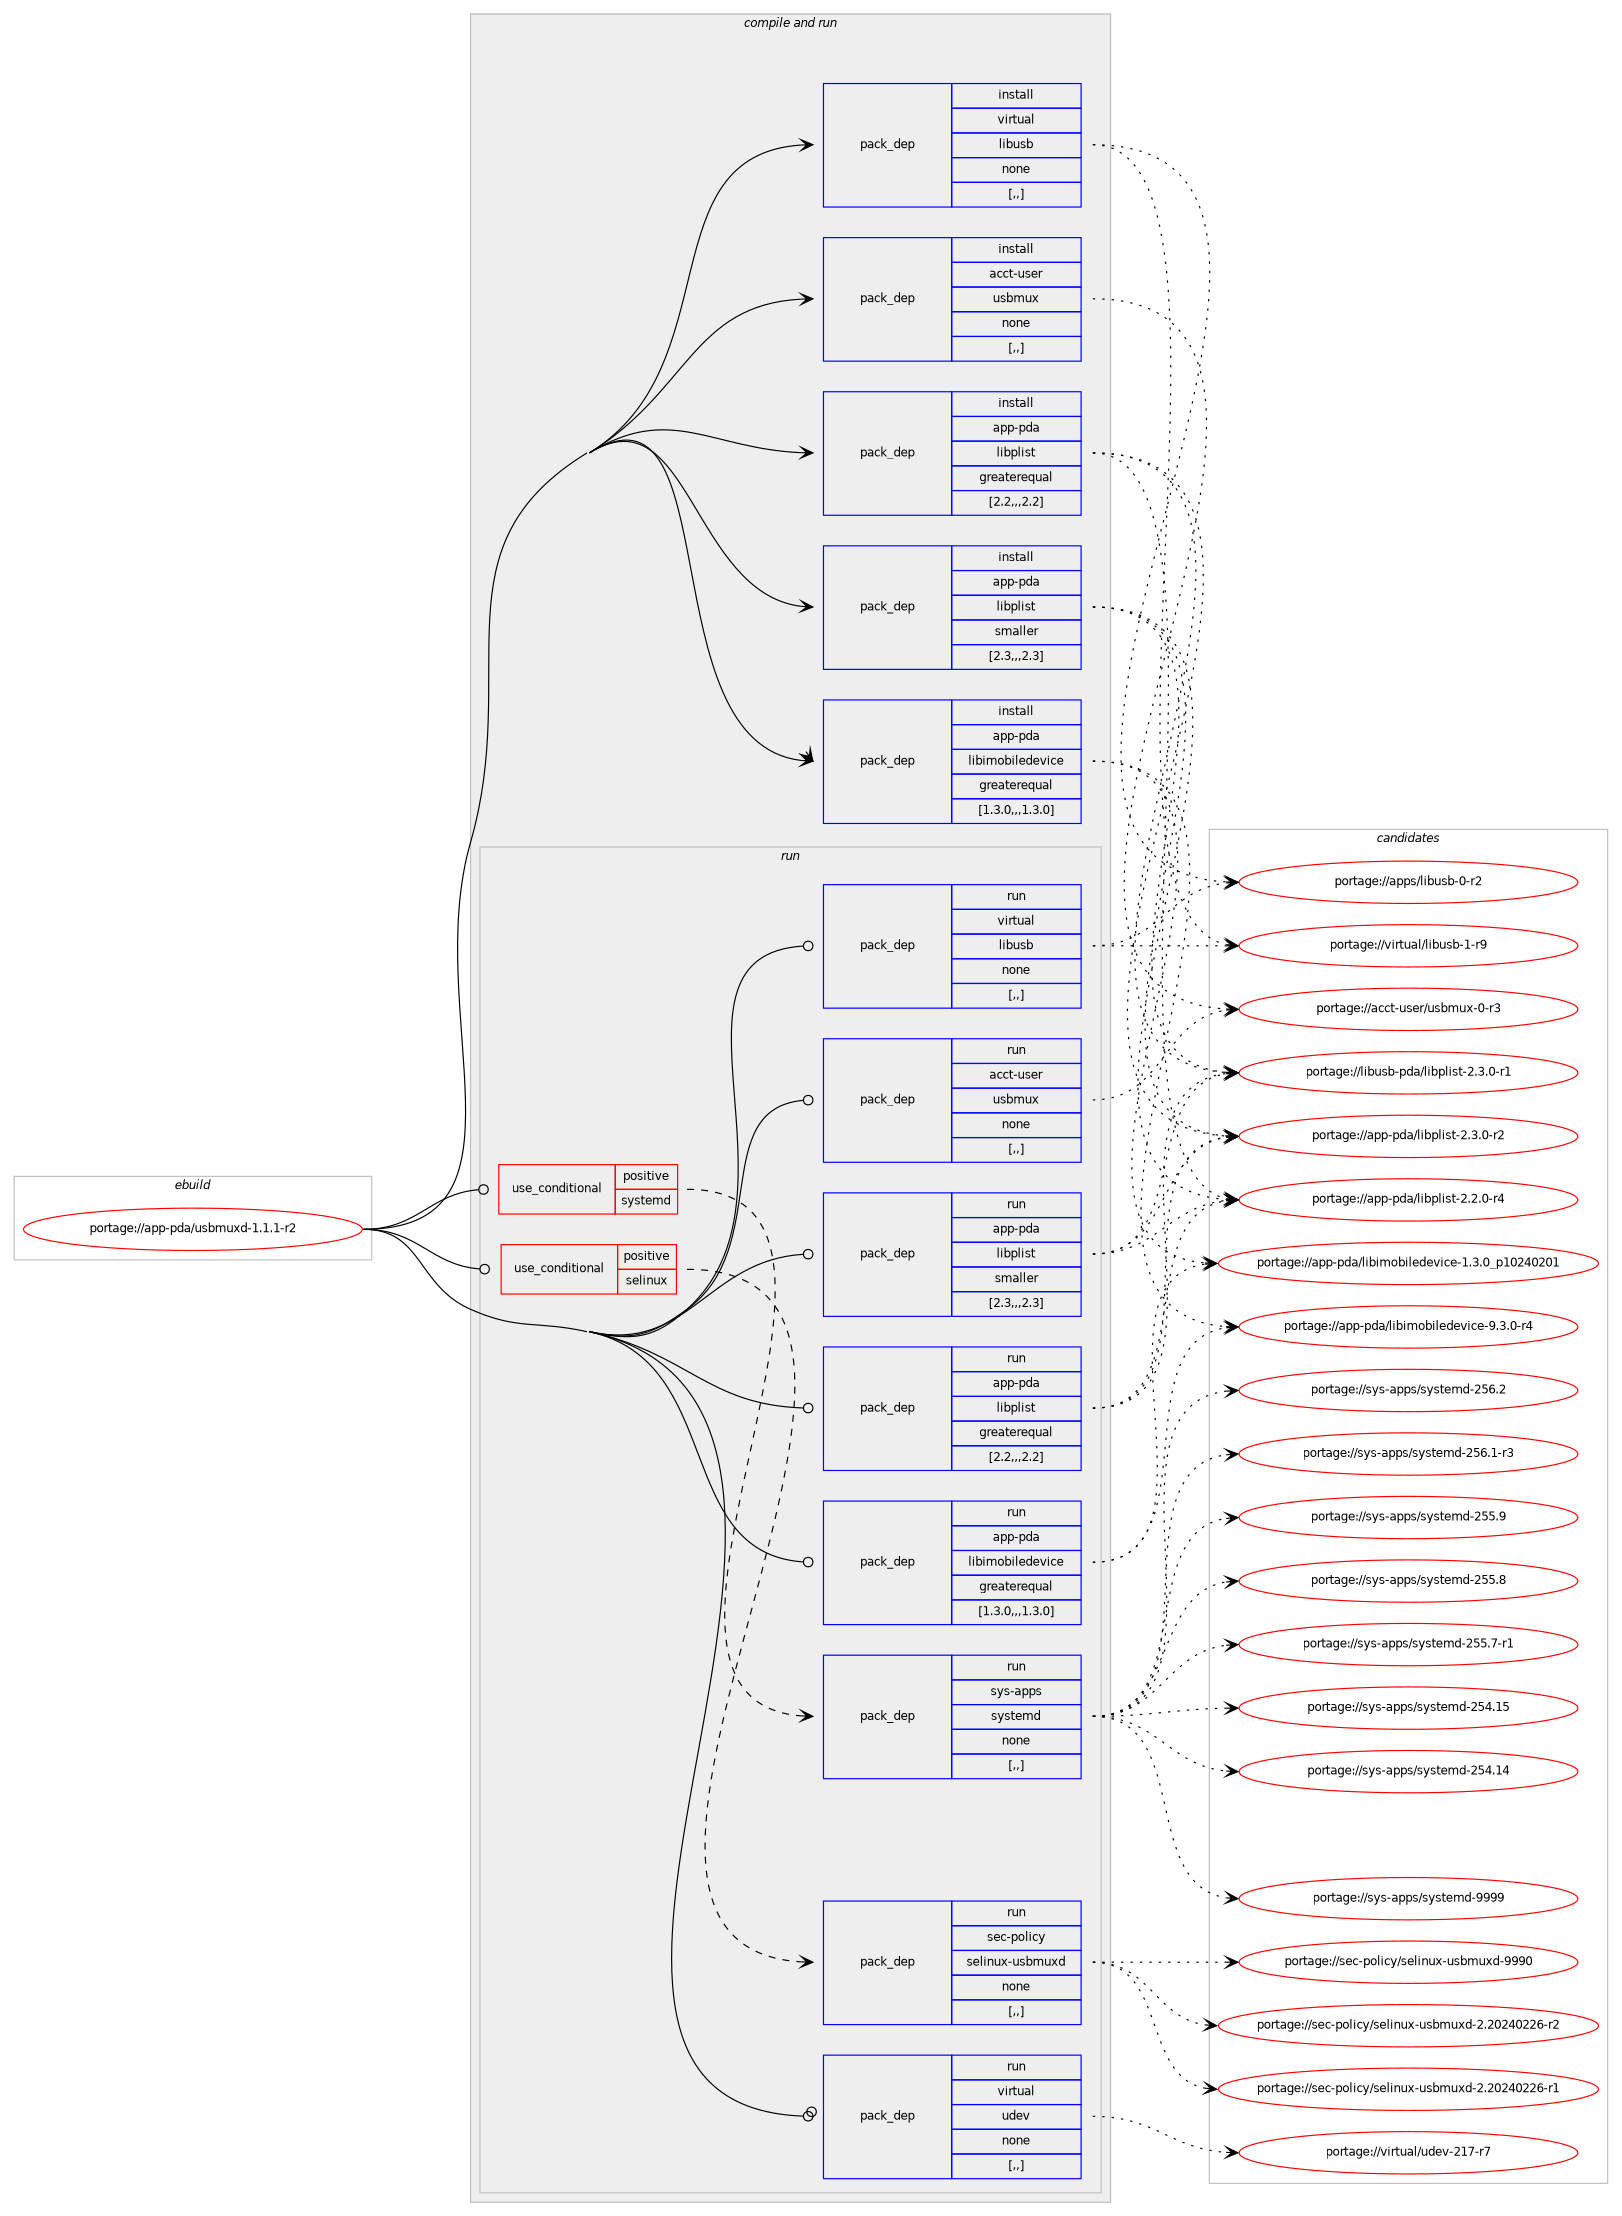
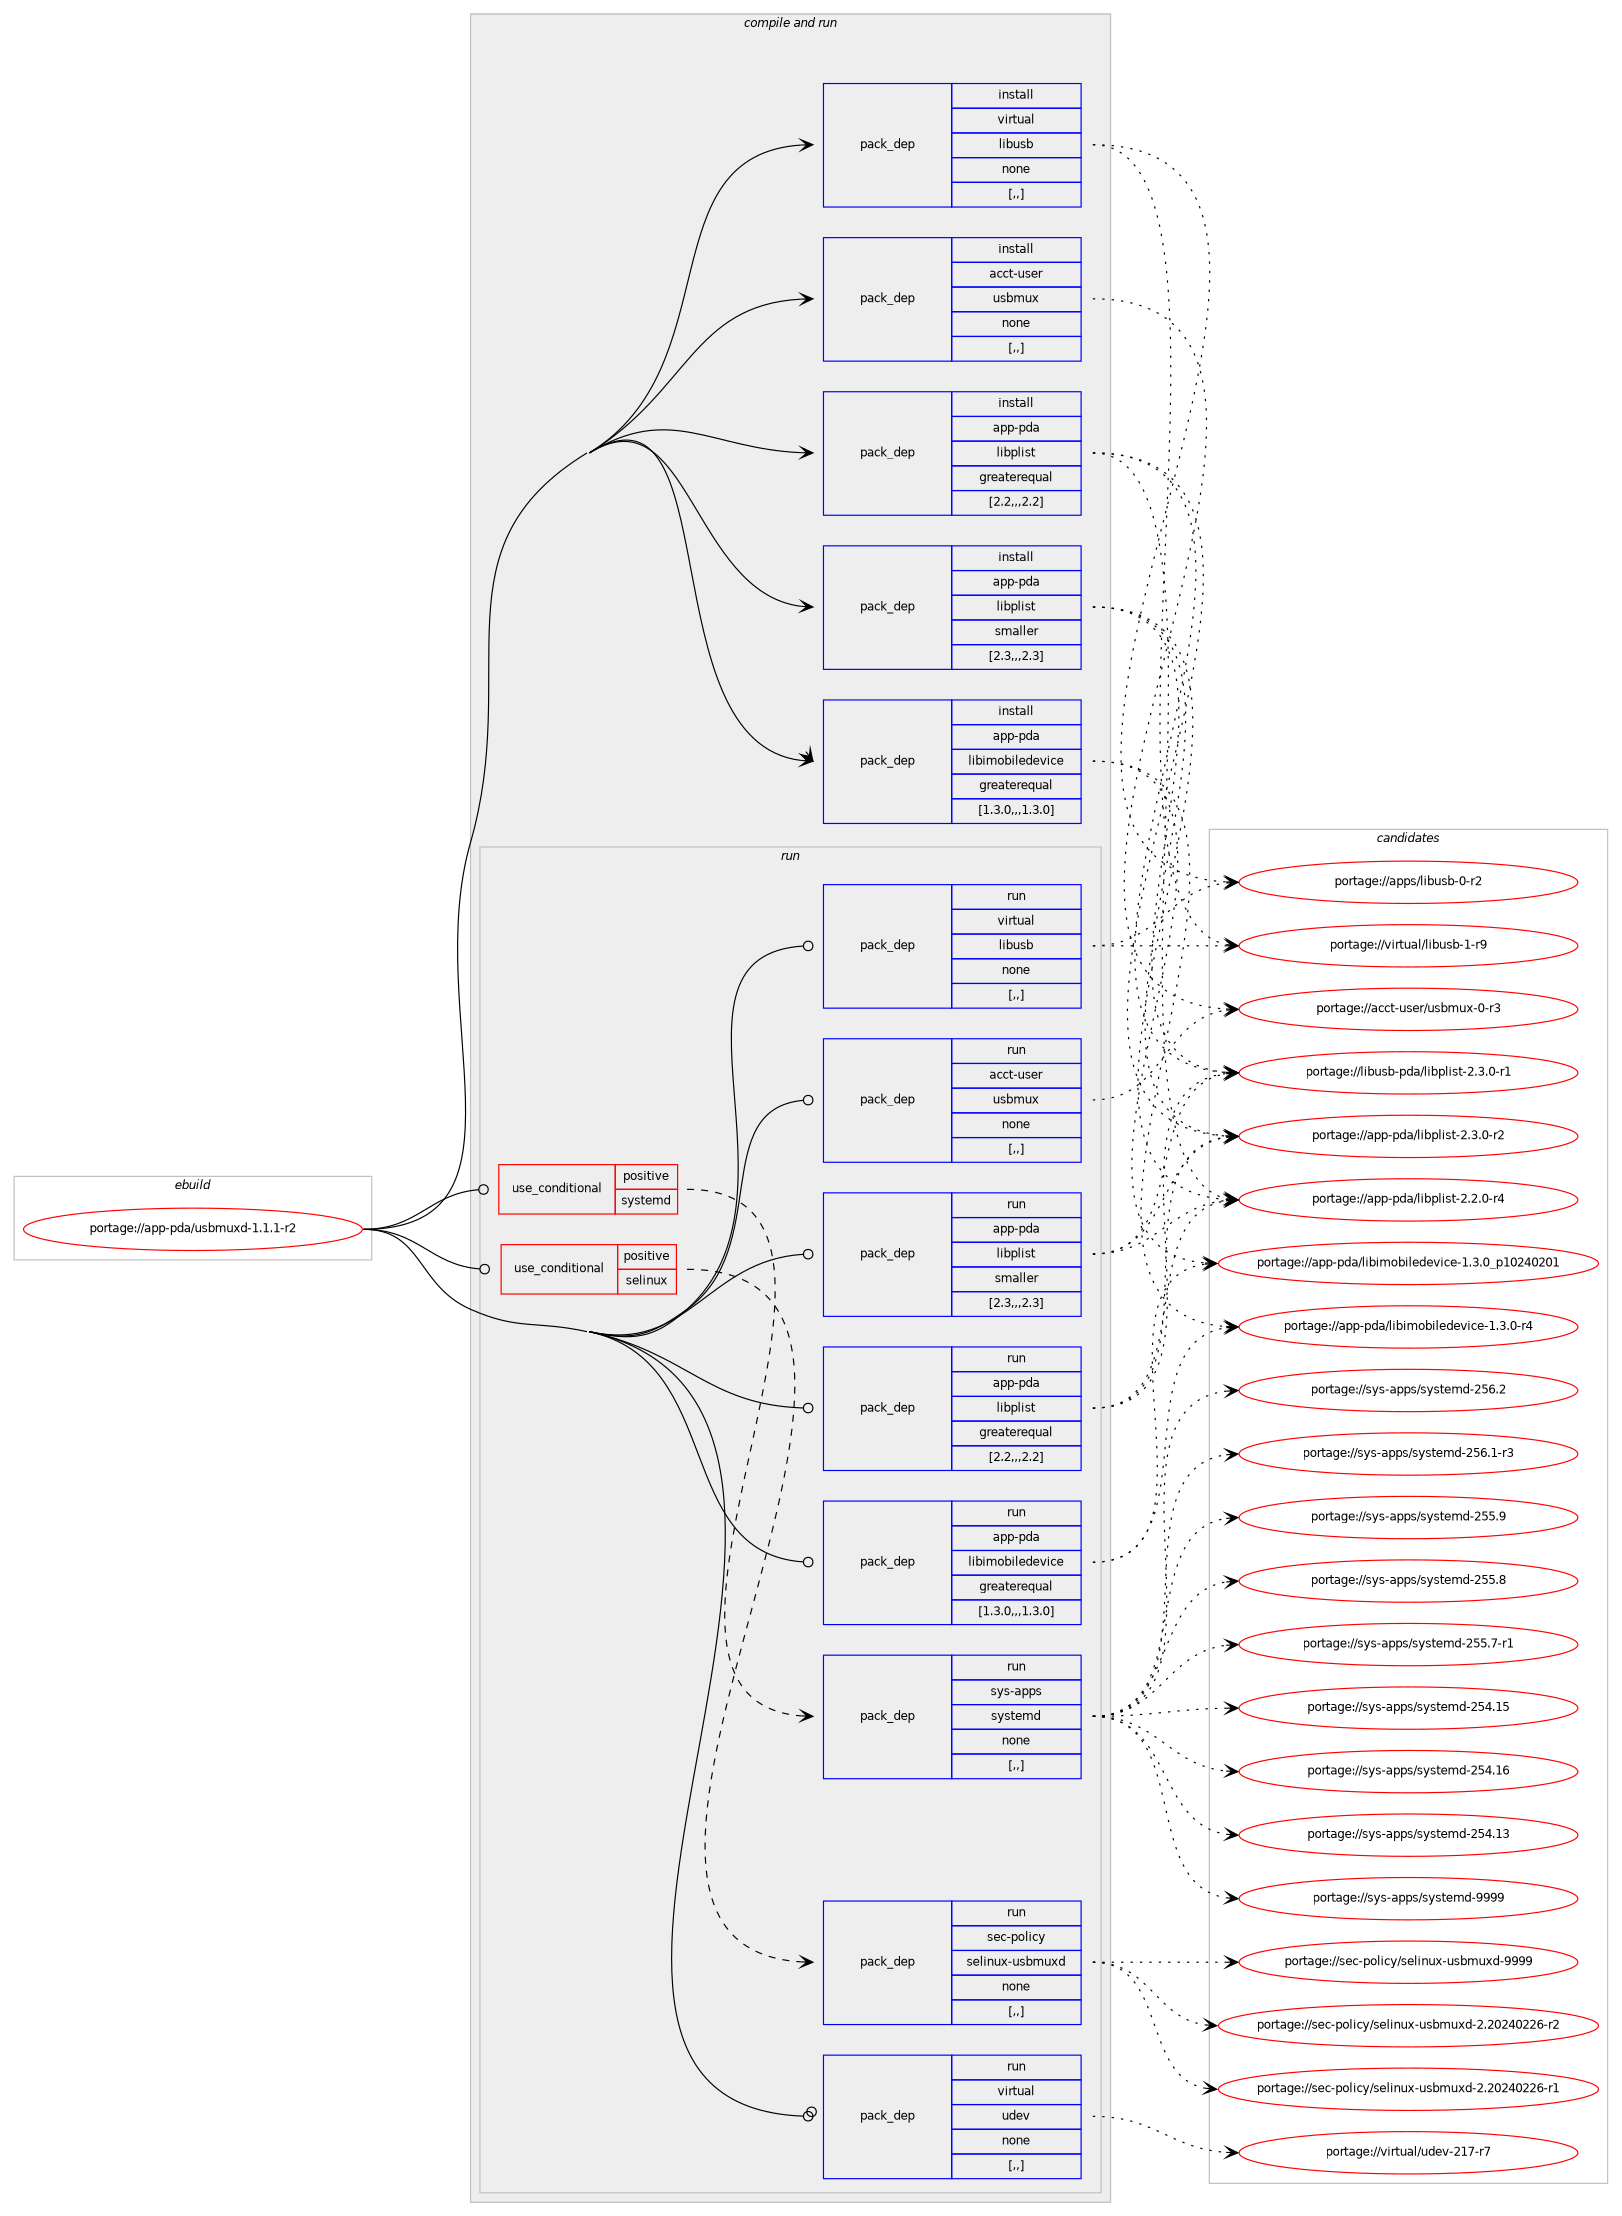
node "portage://app-pda/libimobiledevice-9.3.0-r4": label "portage://app-pda/libimobiledevice-9.3.0-r4" -> "portage://app-pda/libimobiledevice-1.3.0-r4"
node "portage://sys-apps/systemd-254.14": label "portage://sys-apps/systemd-254.14" -> "portage://sys-apps/systemd-254.16"
node "portage://sys-apps/systemd-254.13": added
node "portage://sec-policy/selinux-usbmuxd-9990": label "portage://sec-policy/selinux-usbmuxd-9990" -> "portage://sec-policy/selinux-usbmuxd-9999"
